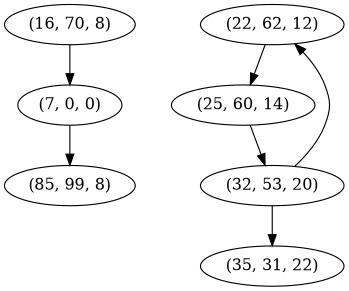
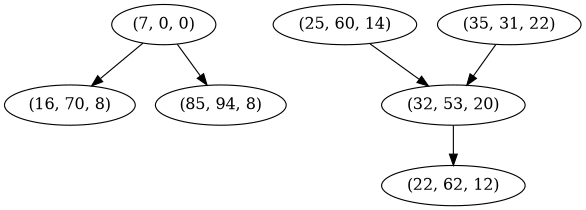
edge "(16, 70, 8)" -> "(7, 0, 0)": reversed
edge "(22, 62, 12)" -> "(25, 60, 14)": removed
node "(85, 99, 8)": label "(85, 99, 8)" -> "(85, 94, 8)"
edge "(32, 53, 20)" -> "(35, 31, 22)": reversed
